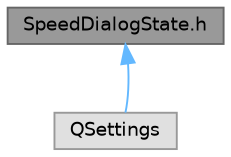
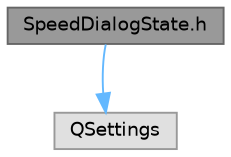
edge "QSettings" -> "SpeedDialogState.h": reversed
